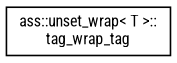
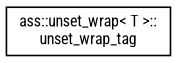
node "ass::unset_wrap< T >:: tag_wrap_tag": label "ass::unset_wrap< T >:: tag_wrap_tag" -> "ass::unset_wrap< T >:: unset_wrap_tag"
